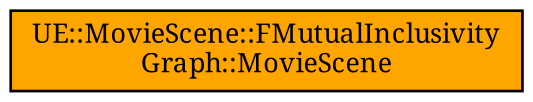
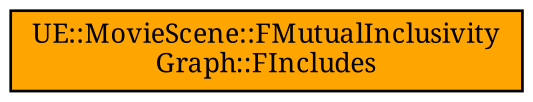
node "UE::MovieScene::FMutualInclusivity Graph::MovieScene": label "UE::MovieScene::FMutualInclusivity Graph::MovieScene" -> "UE::MovieScene::FMutualInclusivity Graph::FIncludes"
